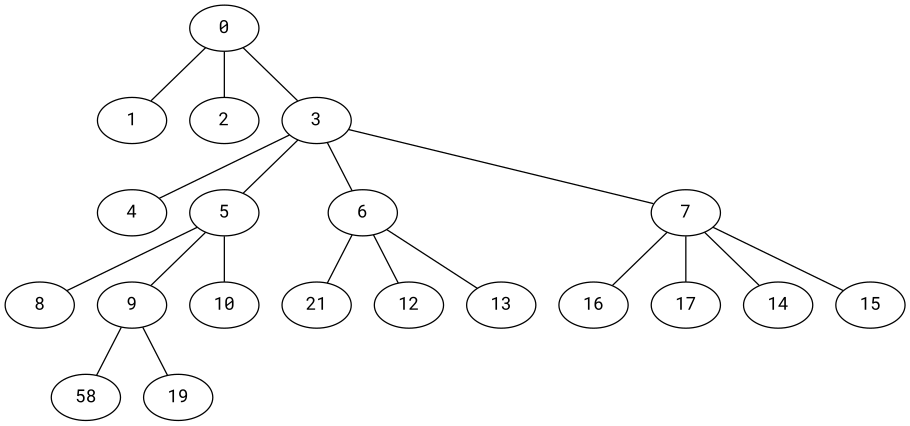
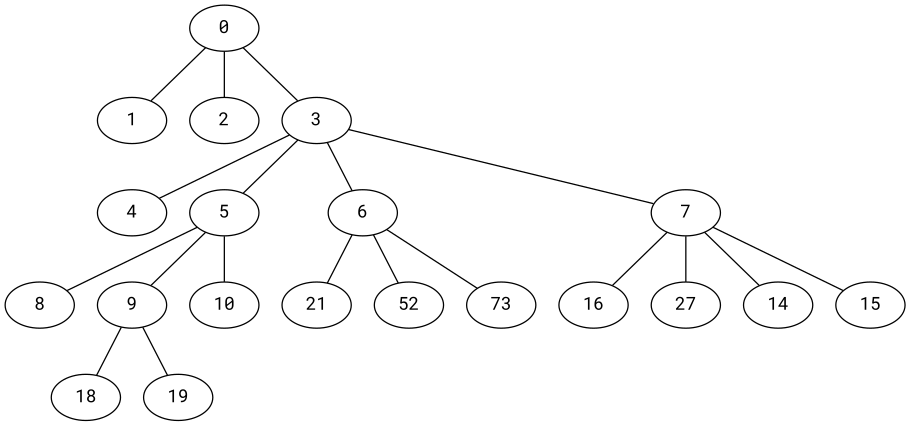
node "12": label "12" -> "52"
node "13": label "13" -> "73"
node "17": label "17" -> "27"
node "58": label "58" -> "18"
